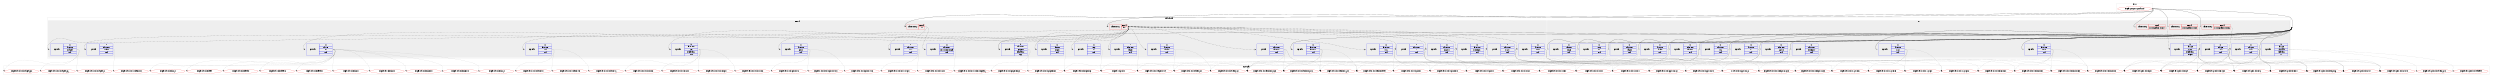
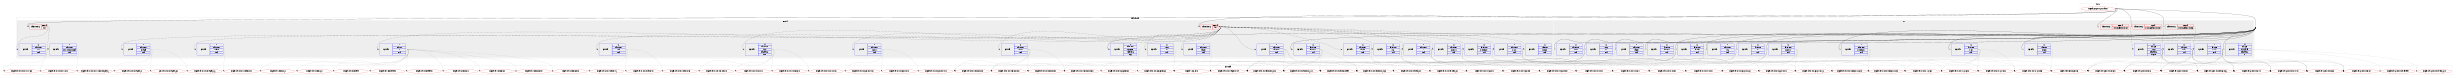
node "portage://dev-python/coverage-4.5.2": label "portage://dev-python/coverage-4.5.2" -> "lang://dev-python/coverage-4.5.2"
node "portage://dev-vcs/git-9999-r3": removed
node "portage://exec-python/mock-1.0.1-r2": label "portage://exec-python/mock-1.0.1-r2" -> "portage://dev-python/mock-1.0.1-r2"
node "portage://python-python/passlib-1.7.1-r1": label "portage://python-python/passlib-1.7.1-r1" -> "portage://dev-python/passlib-1.7.1-r1"
node "six://dev-python/paramiko-2.4.2": label "six://dev-python/paramiko-2.4.2" -> "portage://dev-python/paramiko-2.4.2"
